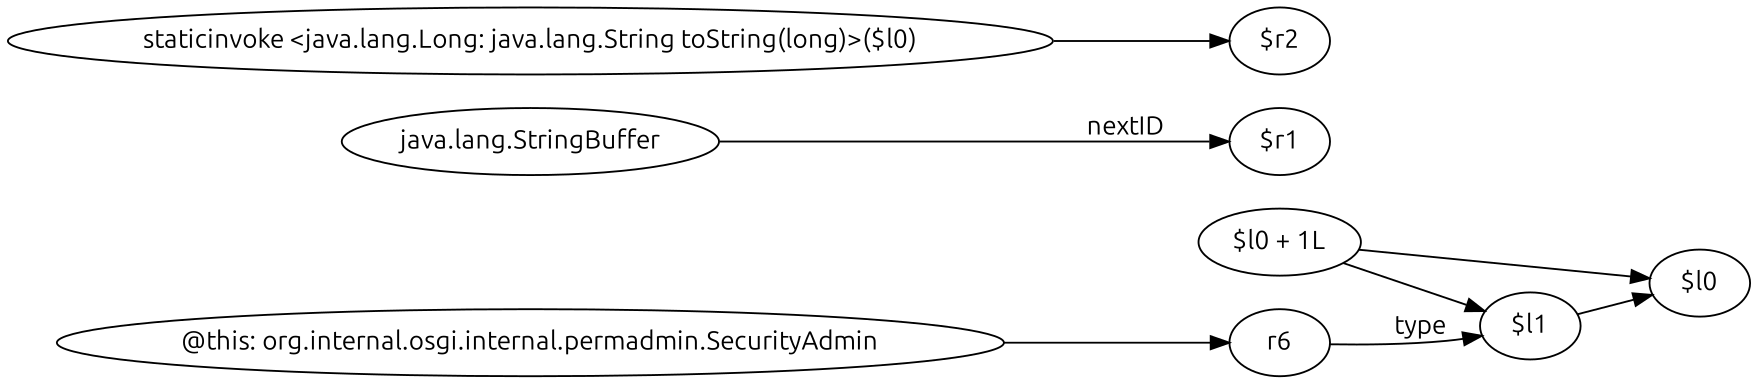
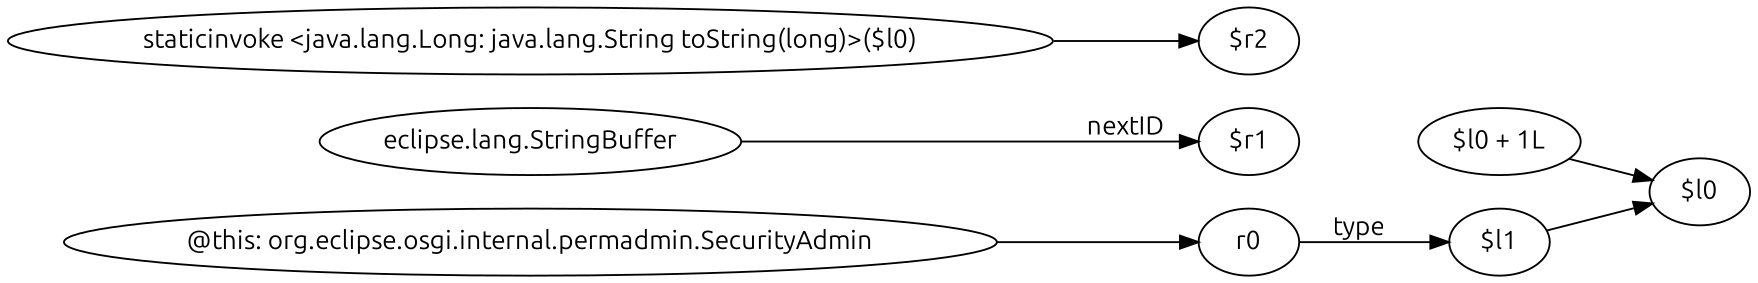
node "java.lang.StringBuffer": label "java.lang.StringBuffer" -> "eclipse.lang.StringBuffer"
edge "$l0 + 1L" -> "$l1": removed
node "@this: org.internal.osgi.internal.permadmin.SecurityAdmin": label "@this: org.internal.osgi.internal.permadmin.SecurityAdmin" -> "@this: org.eclipse.osgi.internal.permadmin.SecurityAdmin"
node "r6": label "r6" -> "r0"
